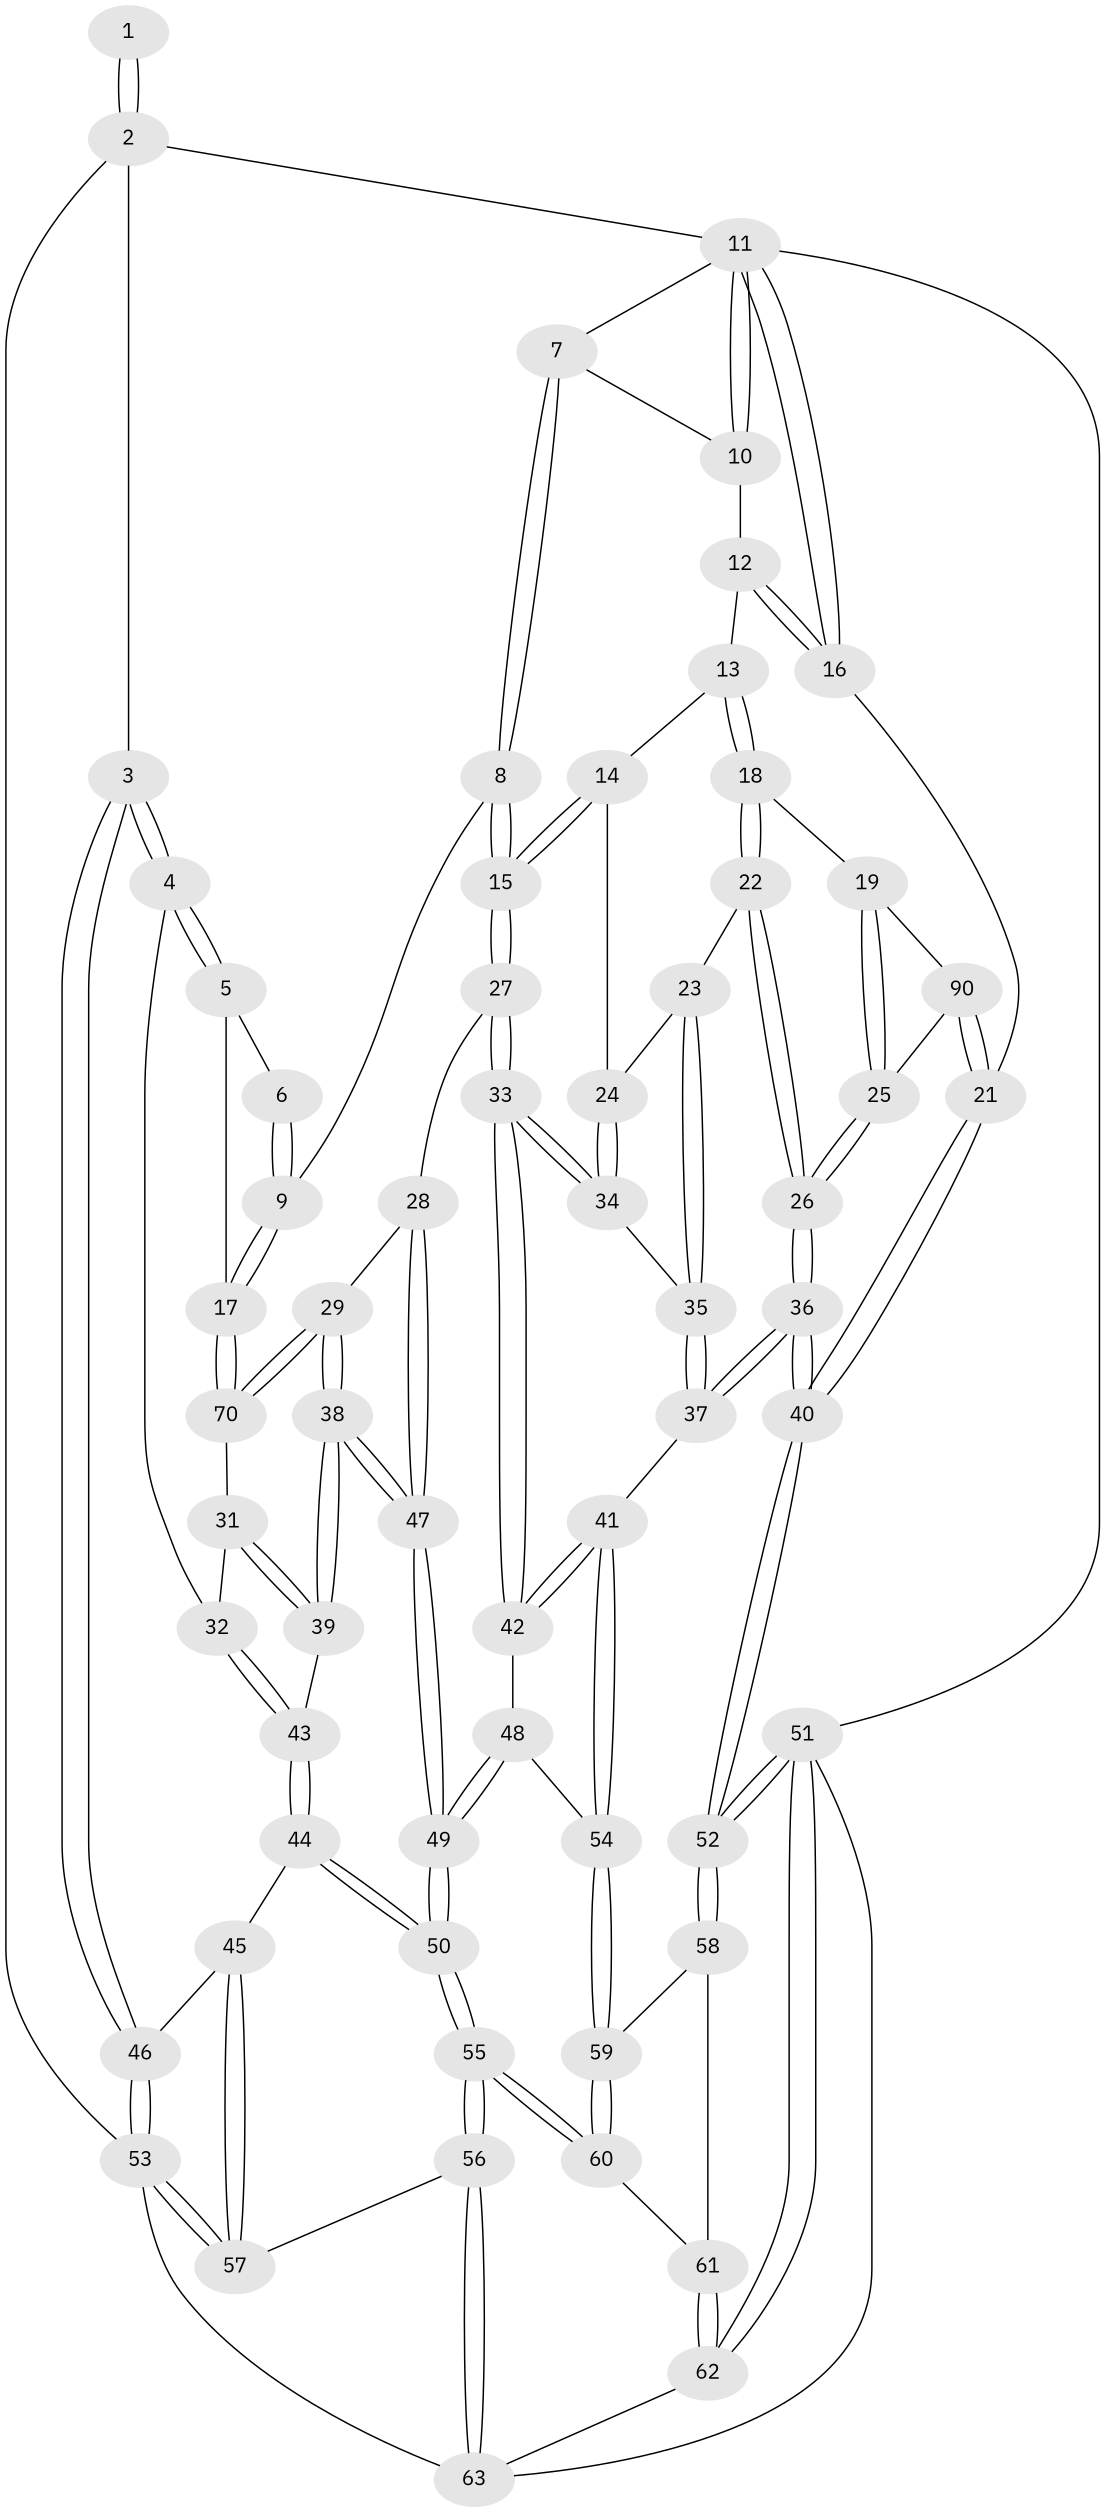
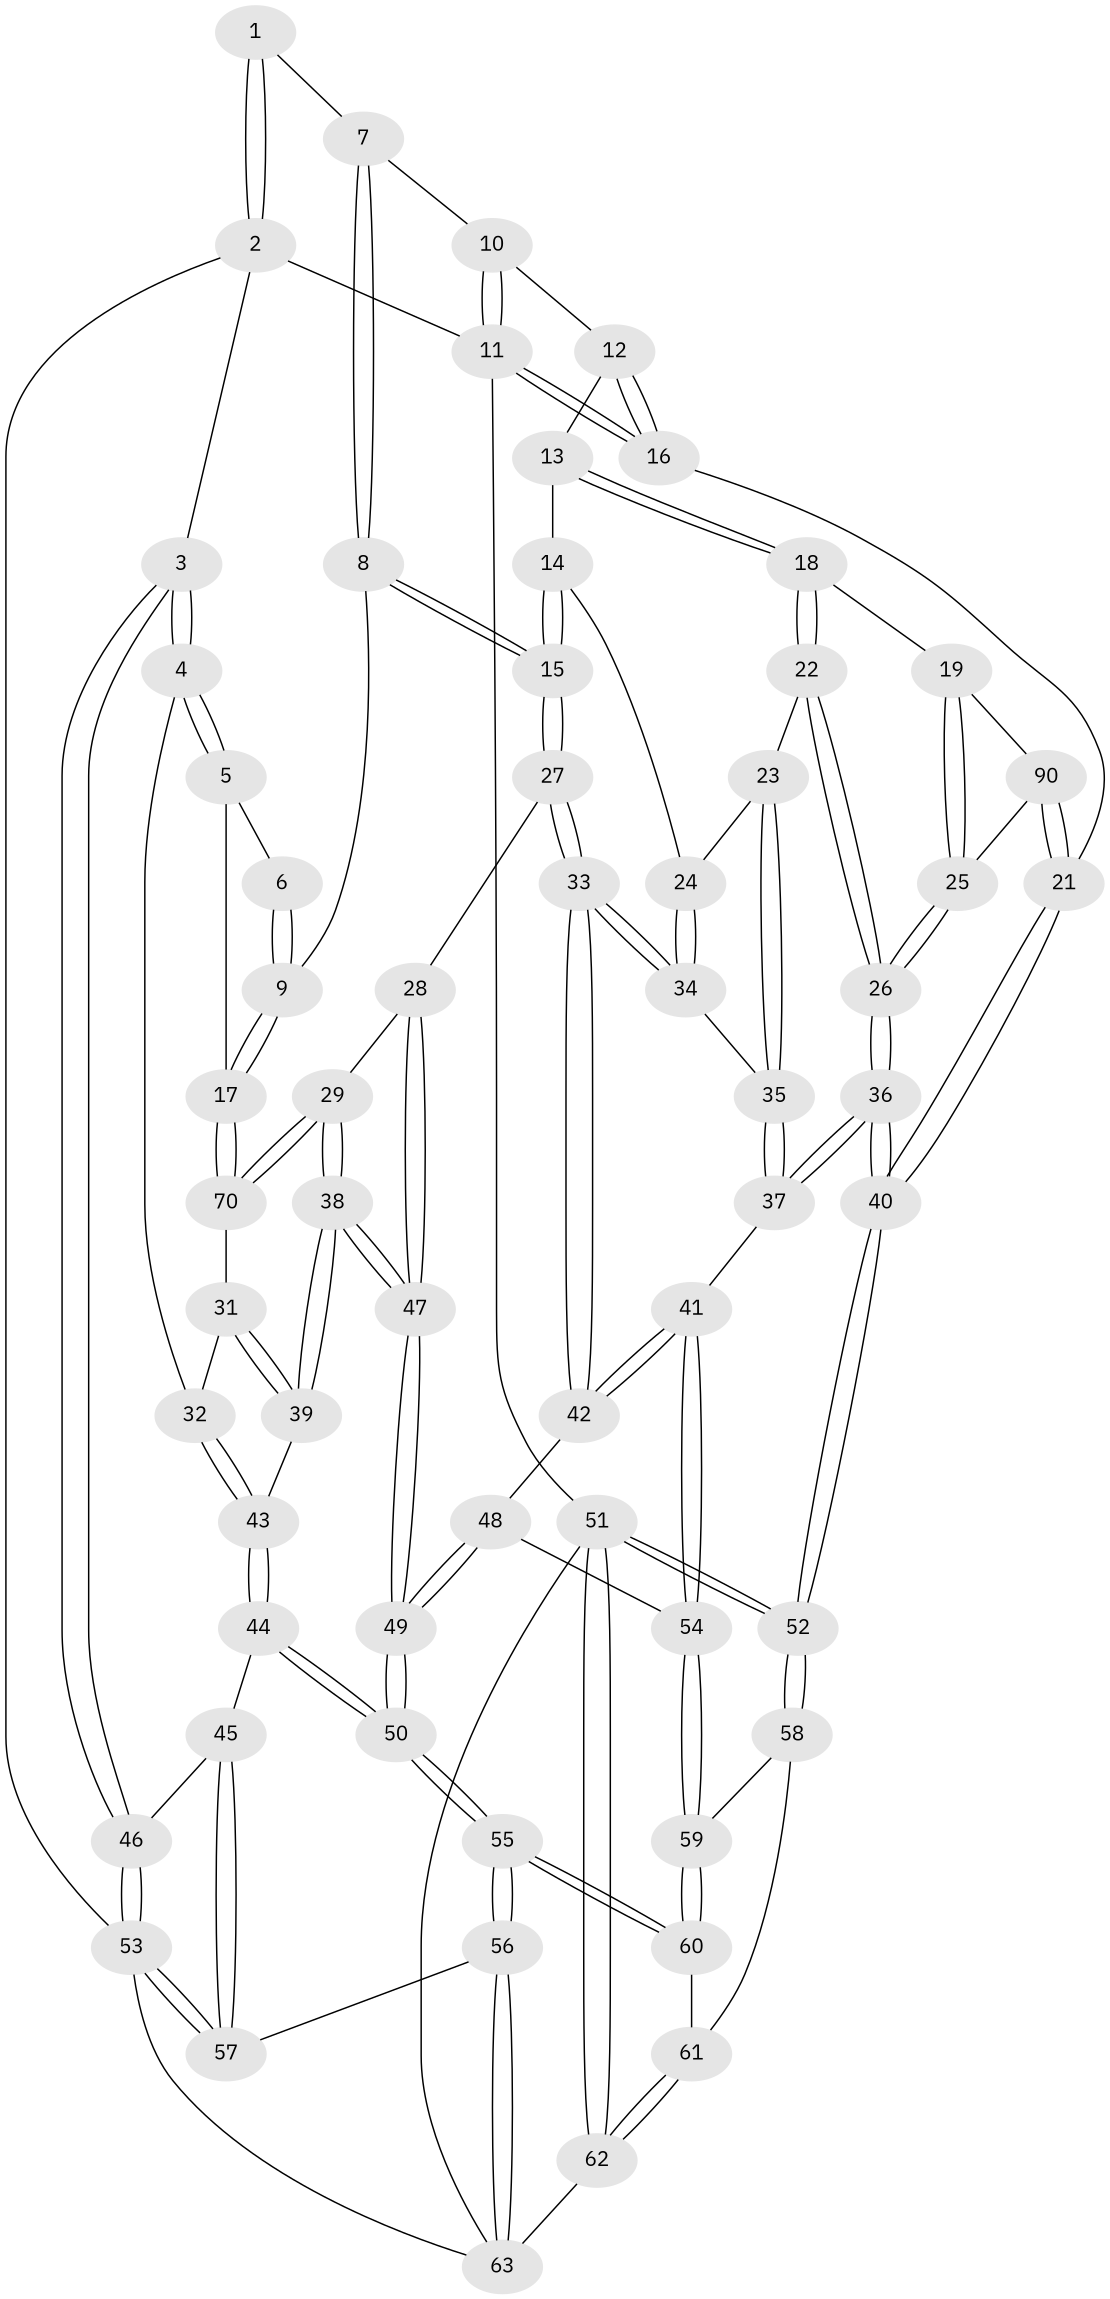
edge "11" -- "7": now "1" -- "7"
